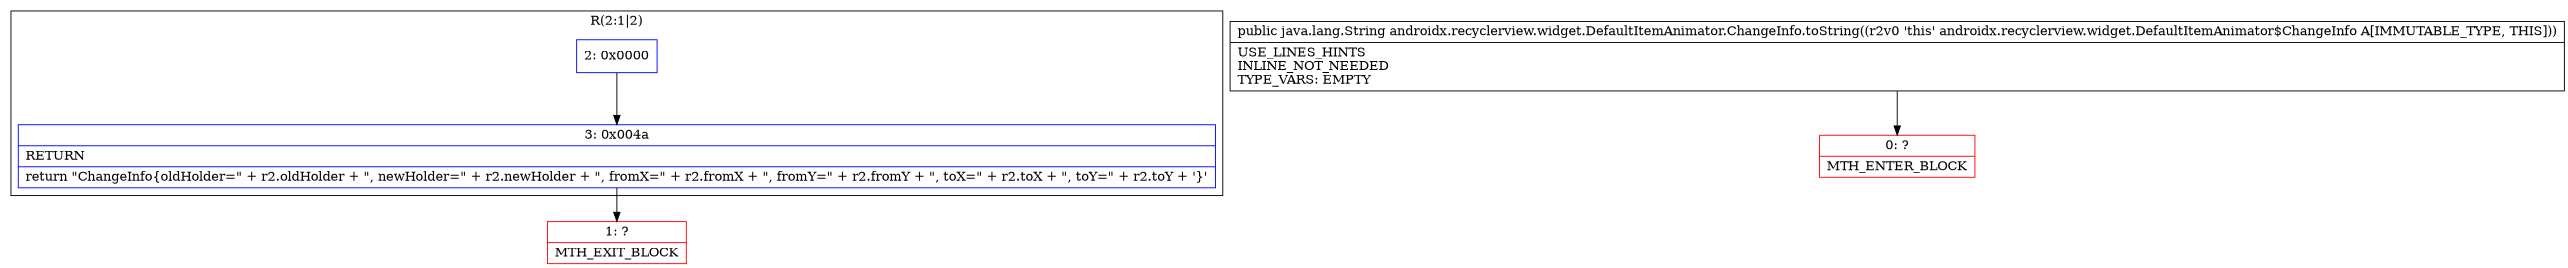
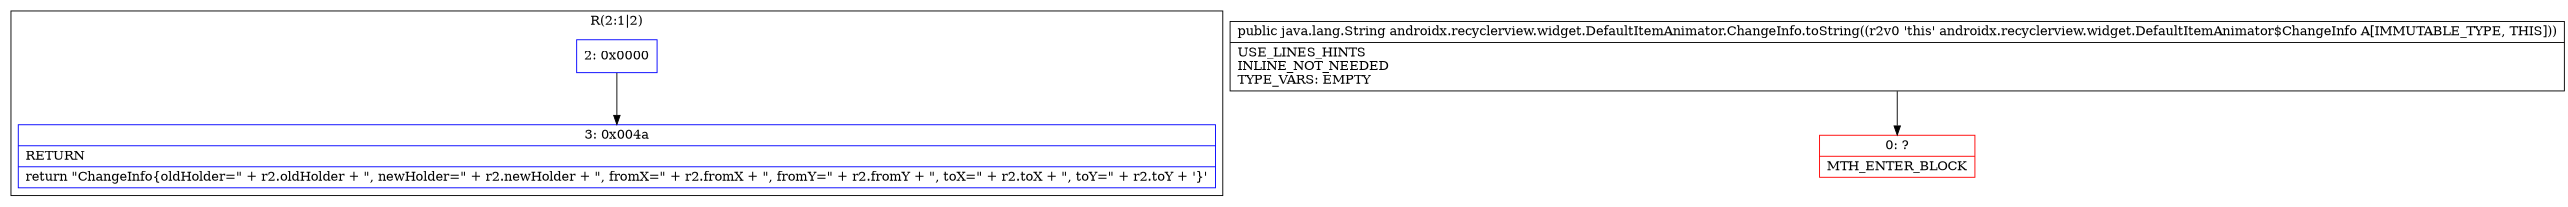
node "1: ?": removed
